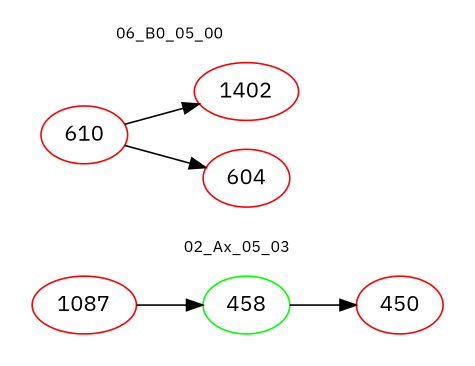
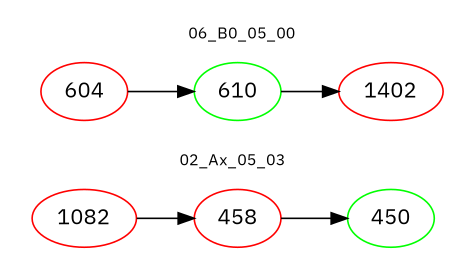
node "610": color red -> green
edge "610" -> "604": reversed
node "1087": label "1087" -> "1082"
node "458": color green -> red
node "450": color red -> green
